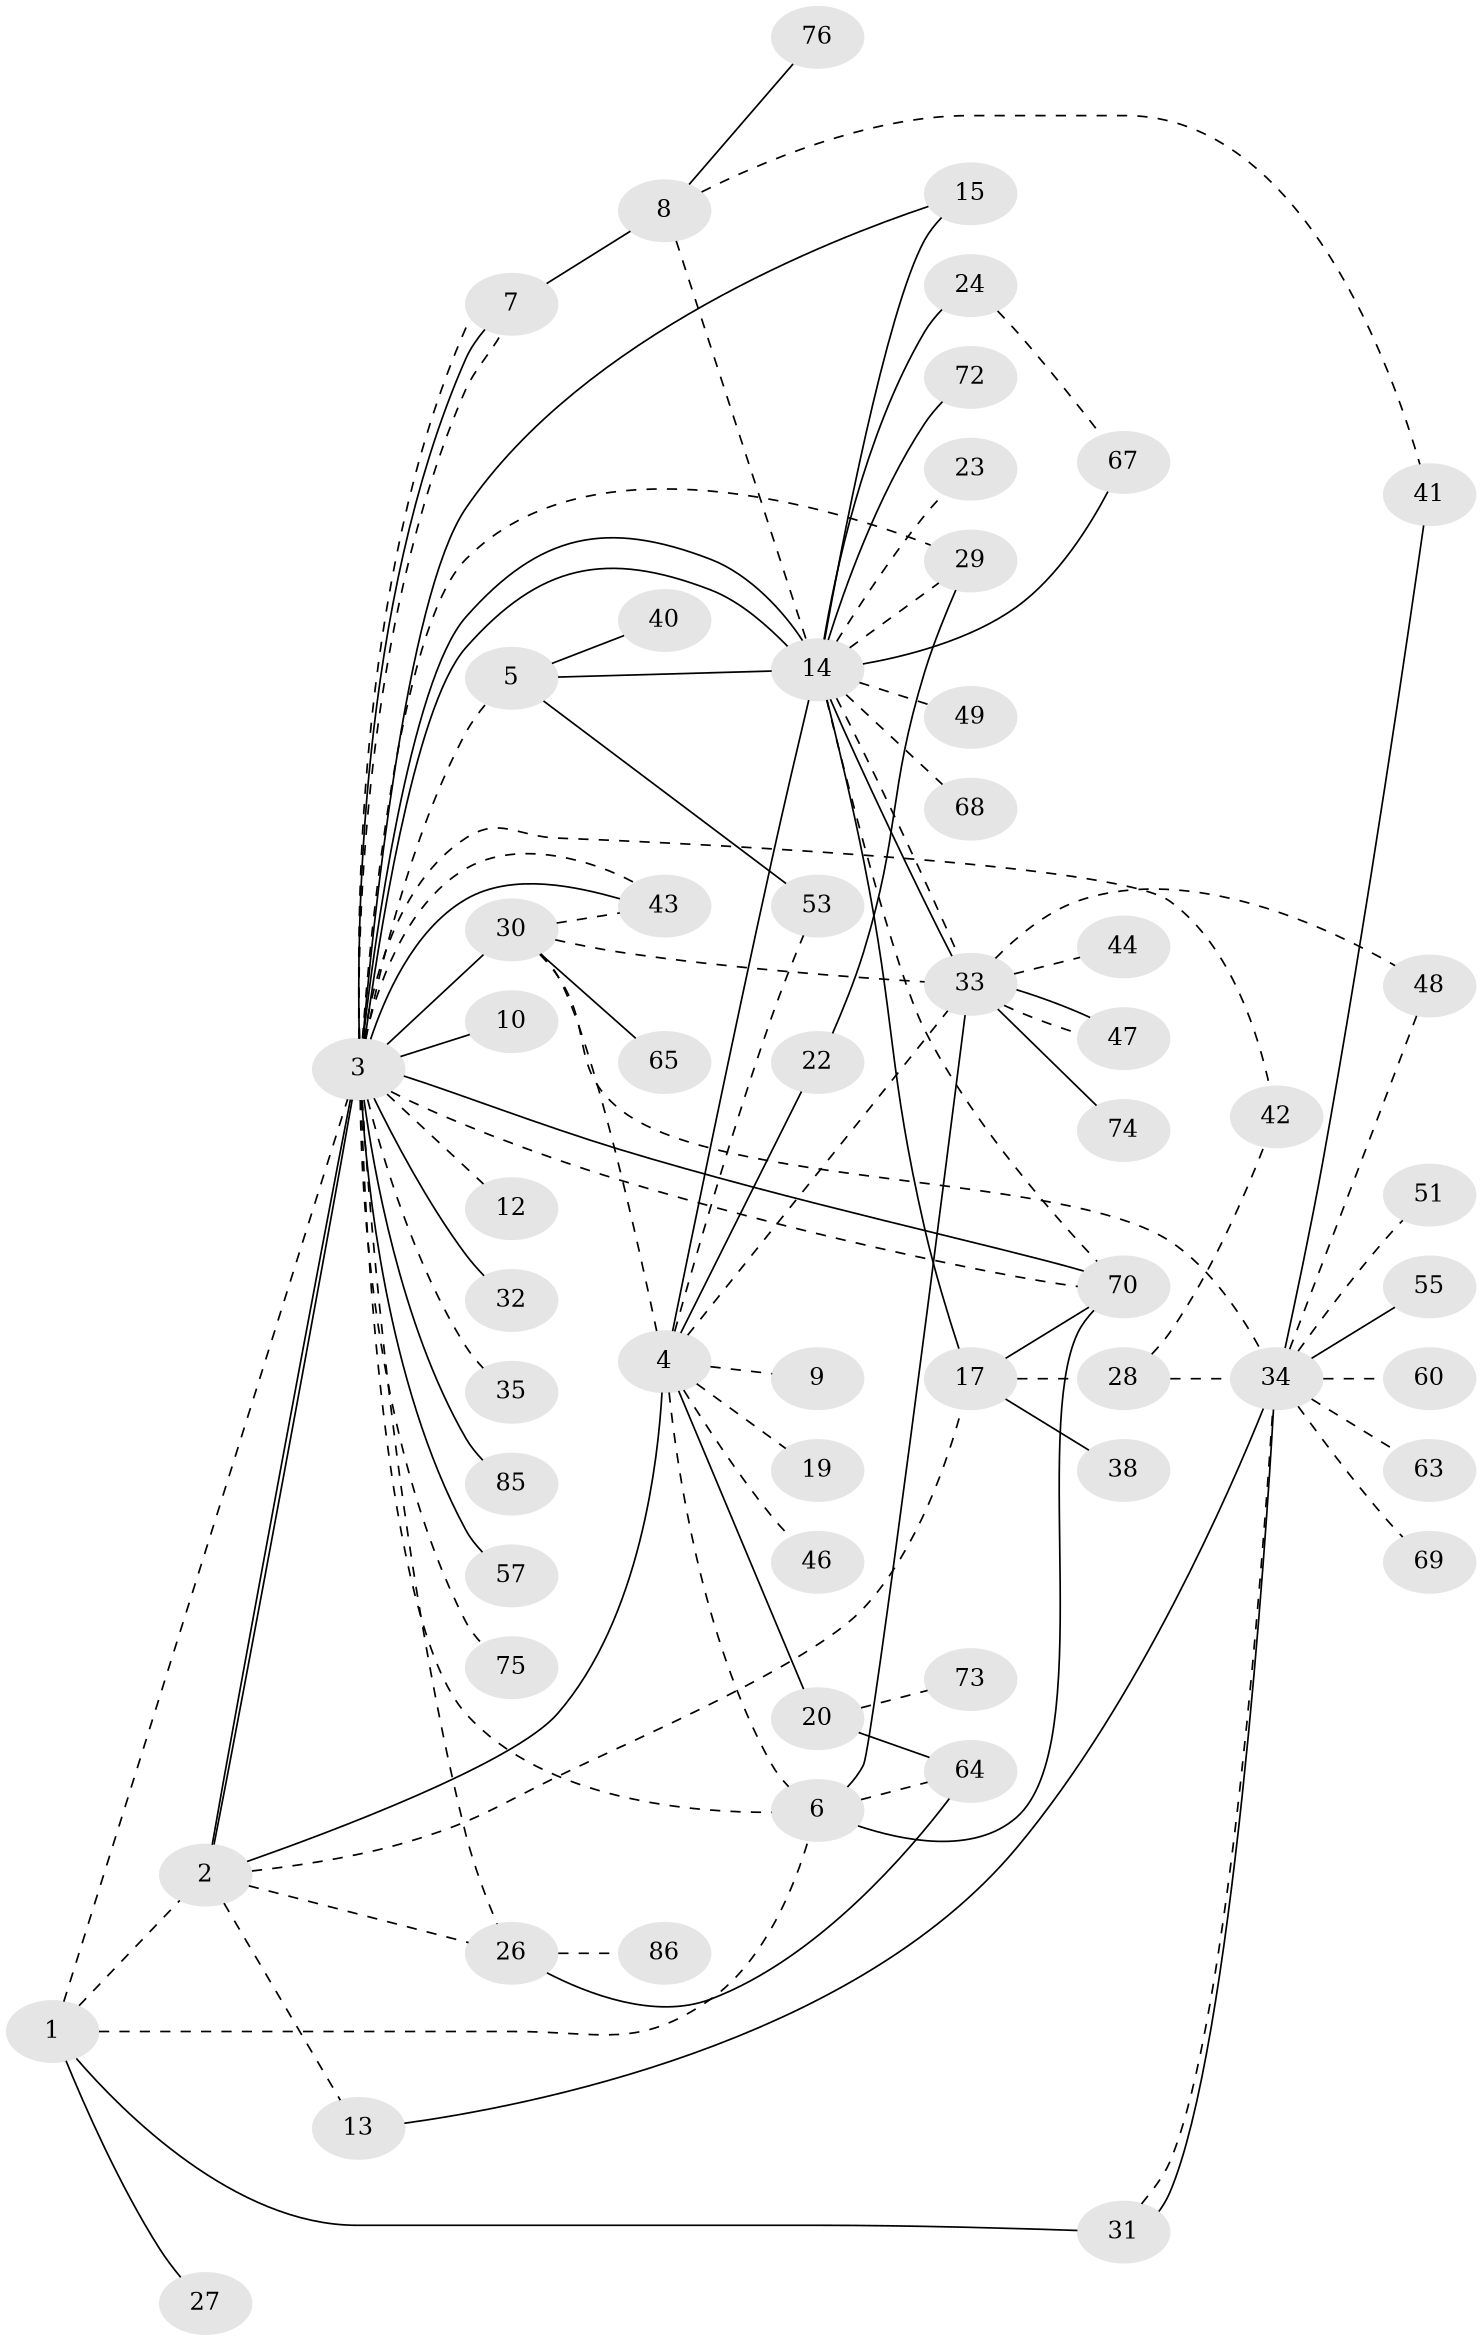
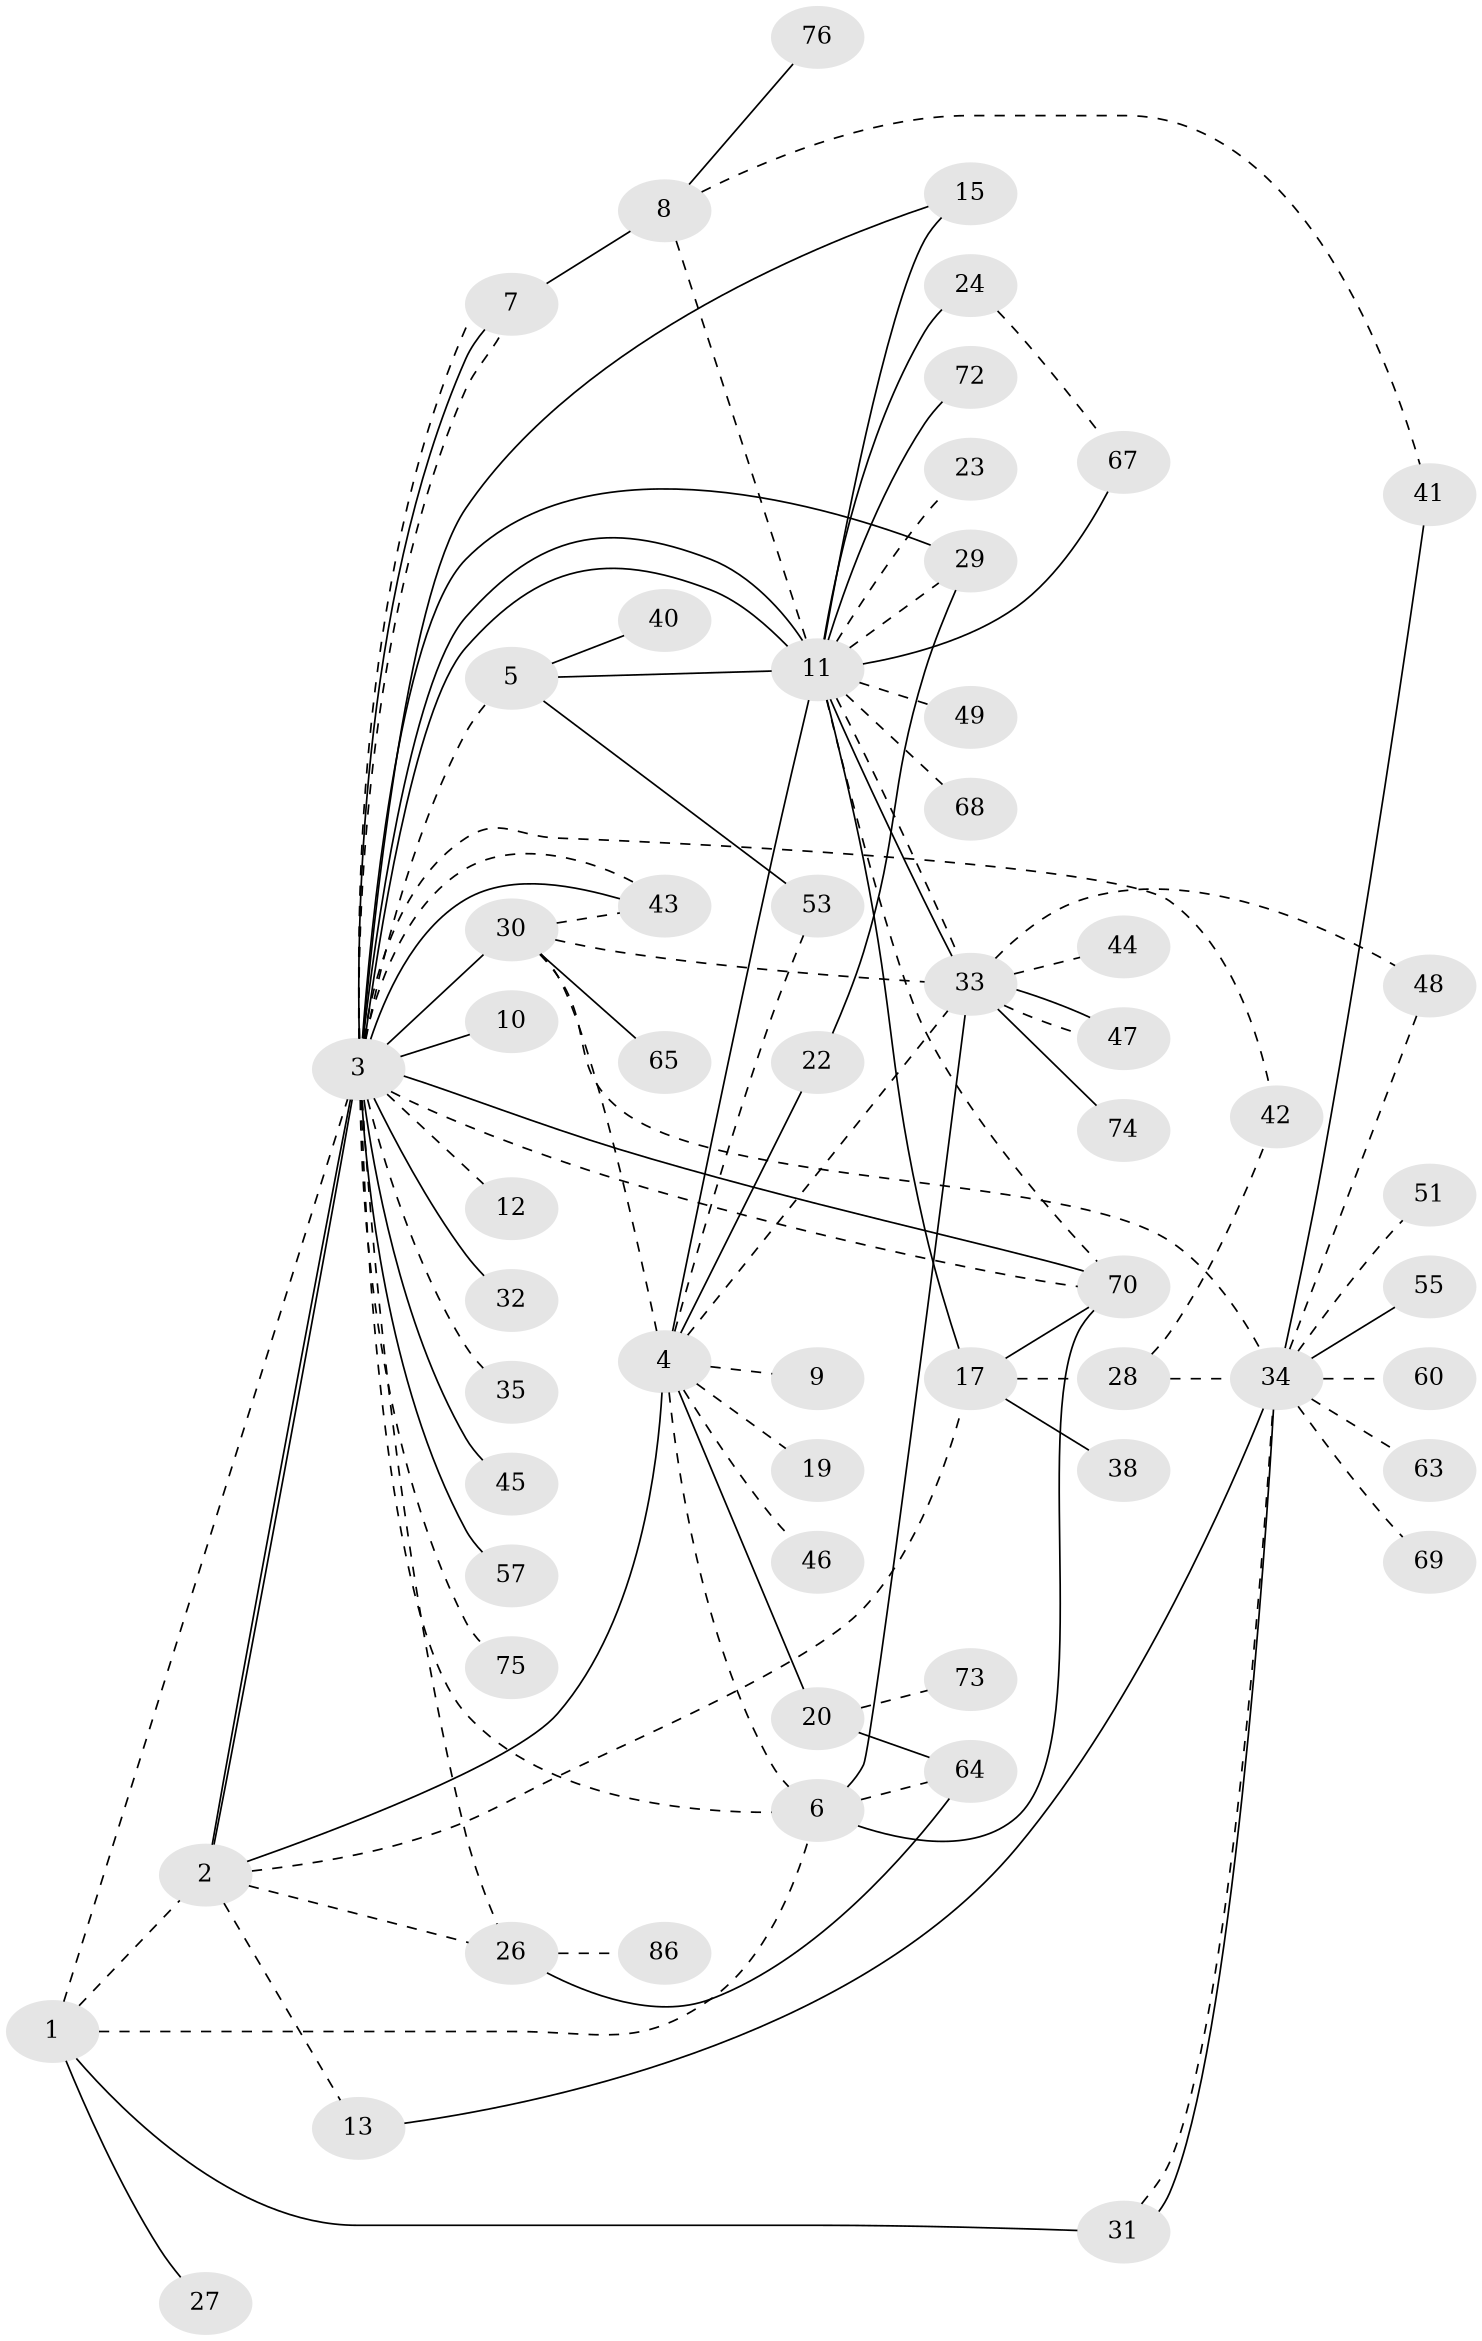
edge "29" -- "3": style dashed -> solid
node "14": label "14" -> "11"
node "85": label "85" -> "45"
